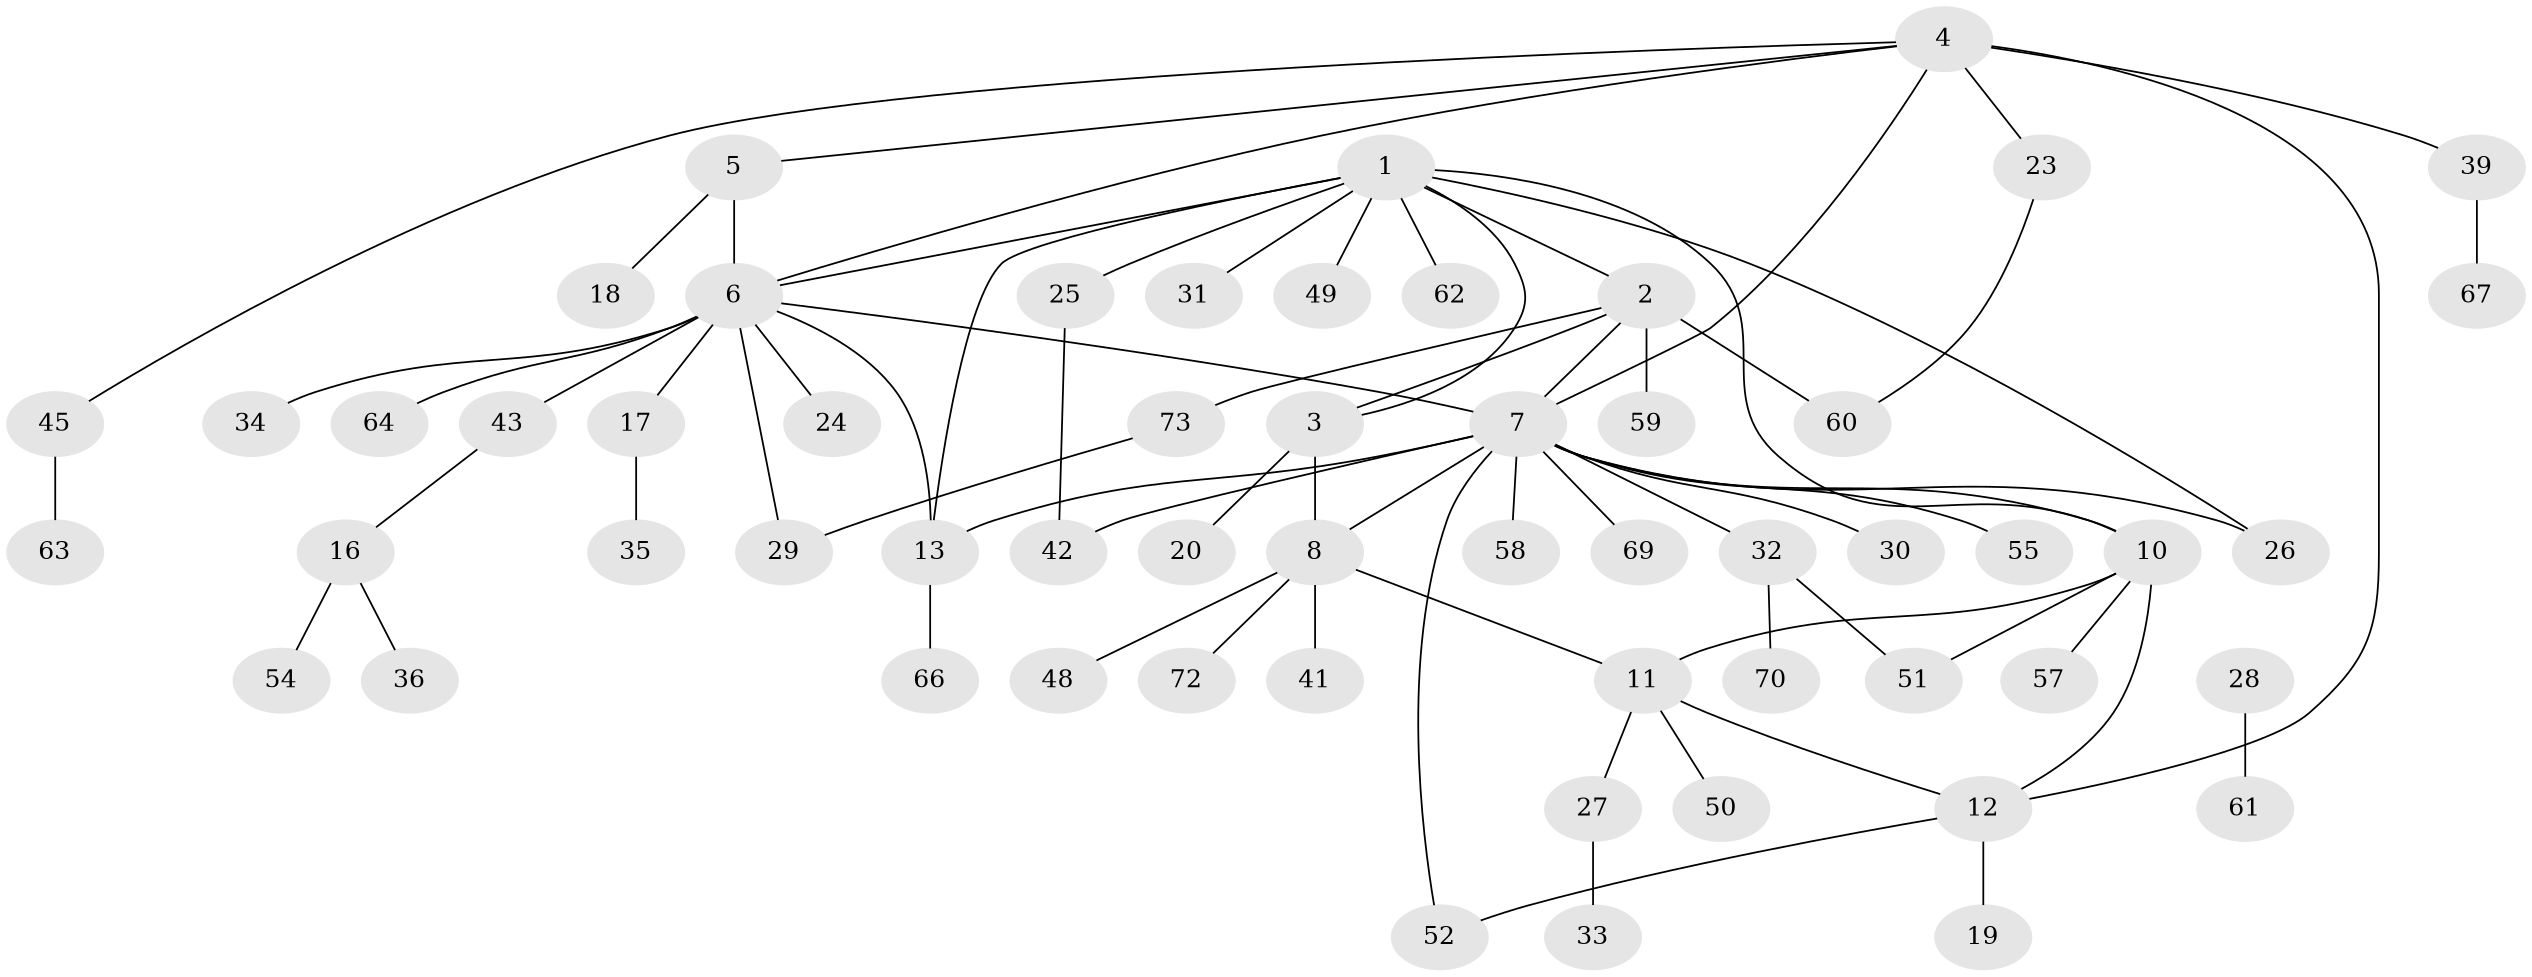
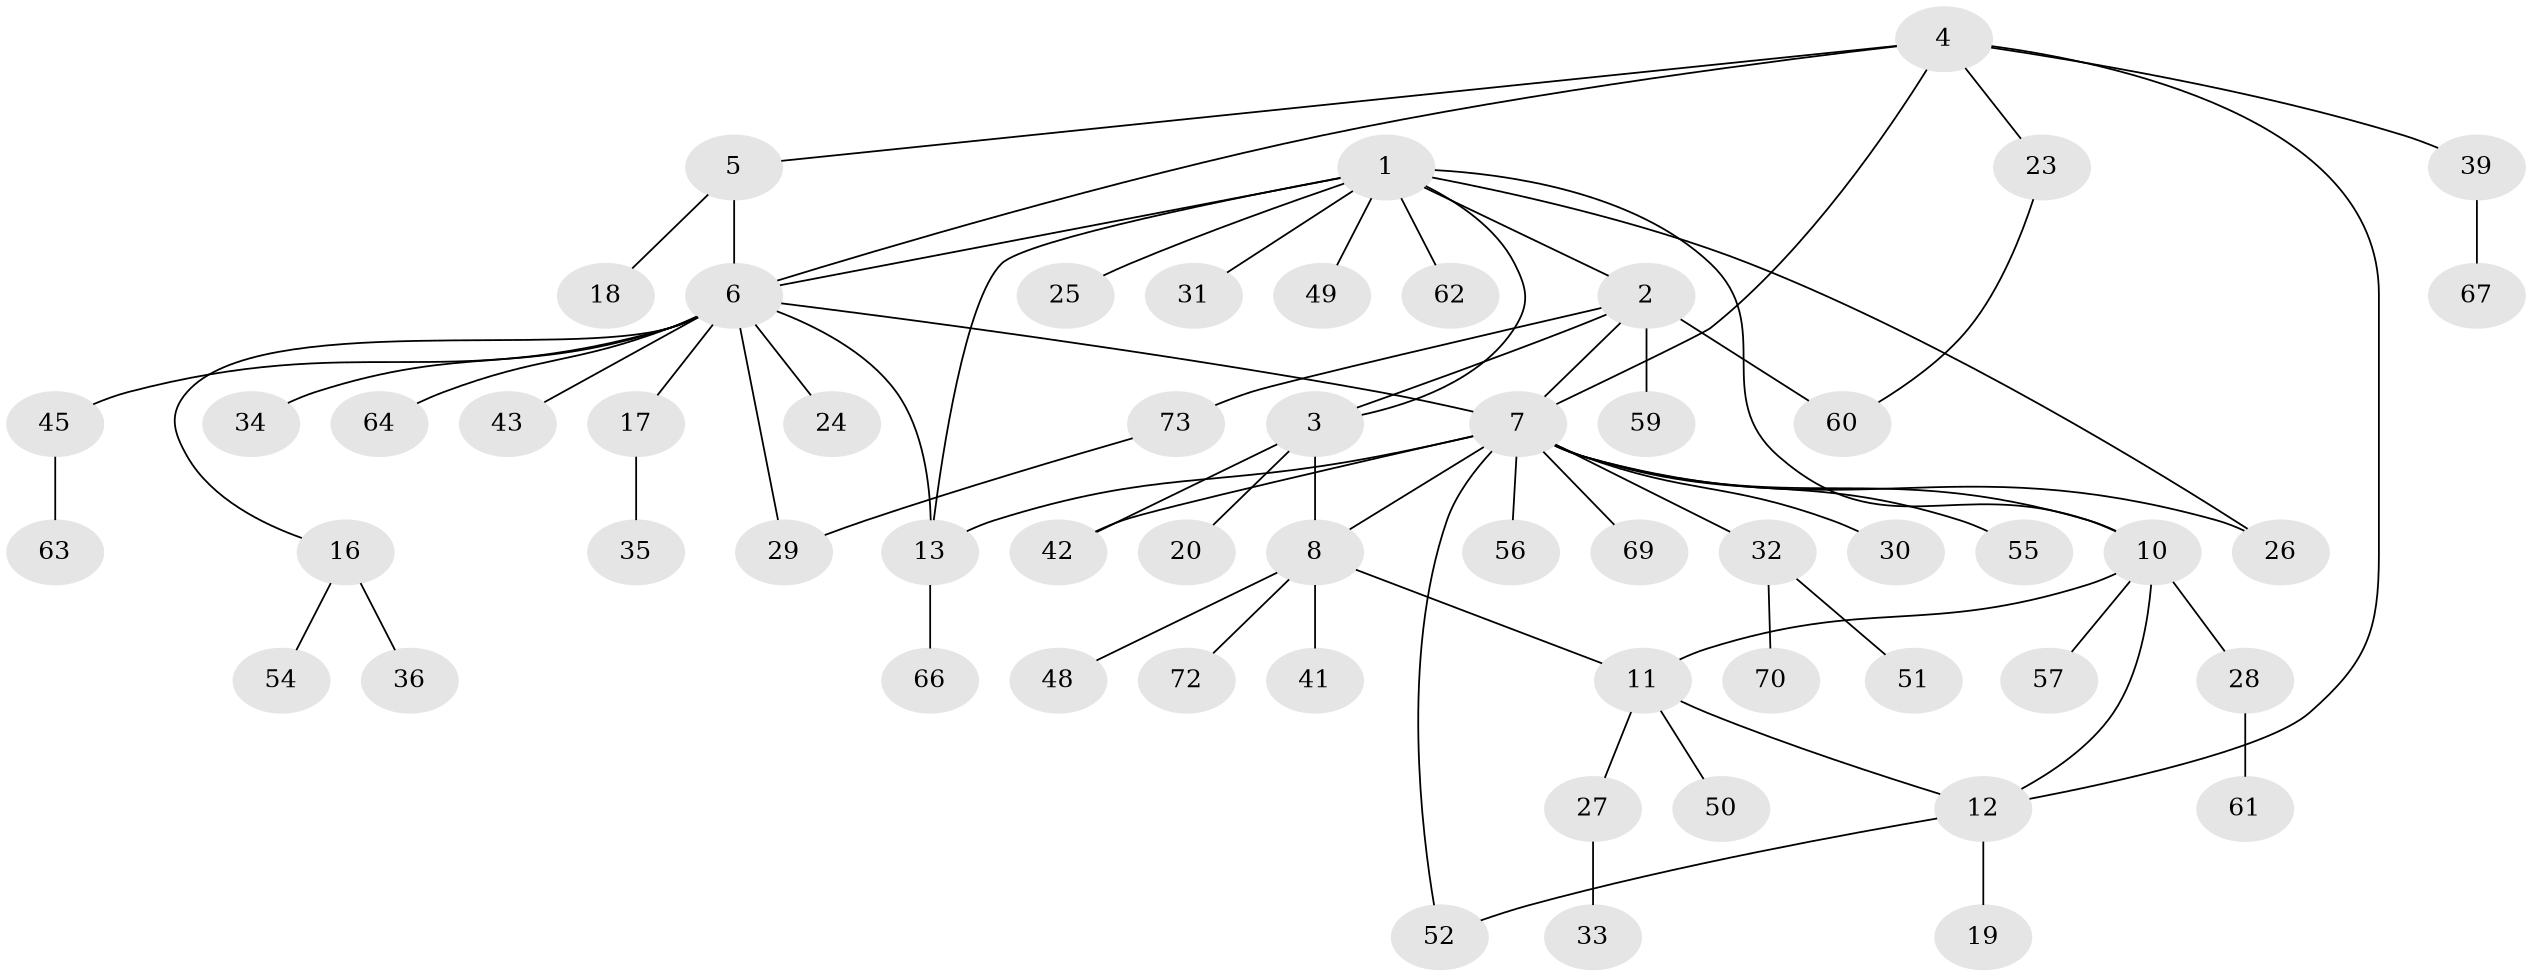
edge "4" -- "45": now "6" -- "45"
edge "25" -- "42": now "3" -- "42"
edge "43" -- "16": now "6" -- "16"
node "58": label "58" -> "56"
edge "10" -- "51": now "10" -- "28"
